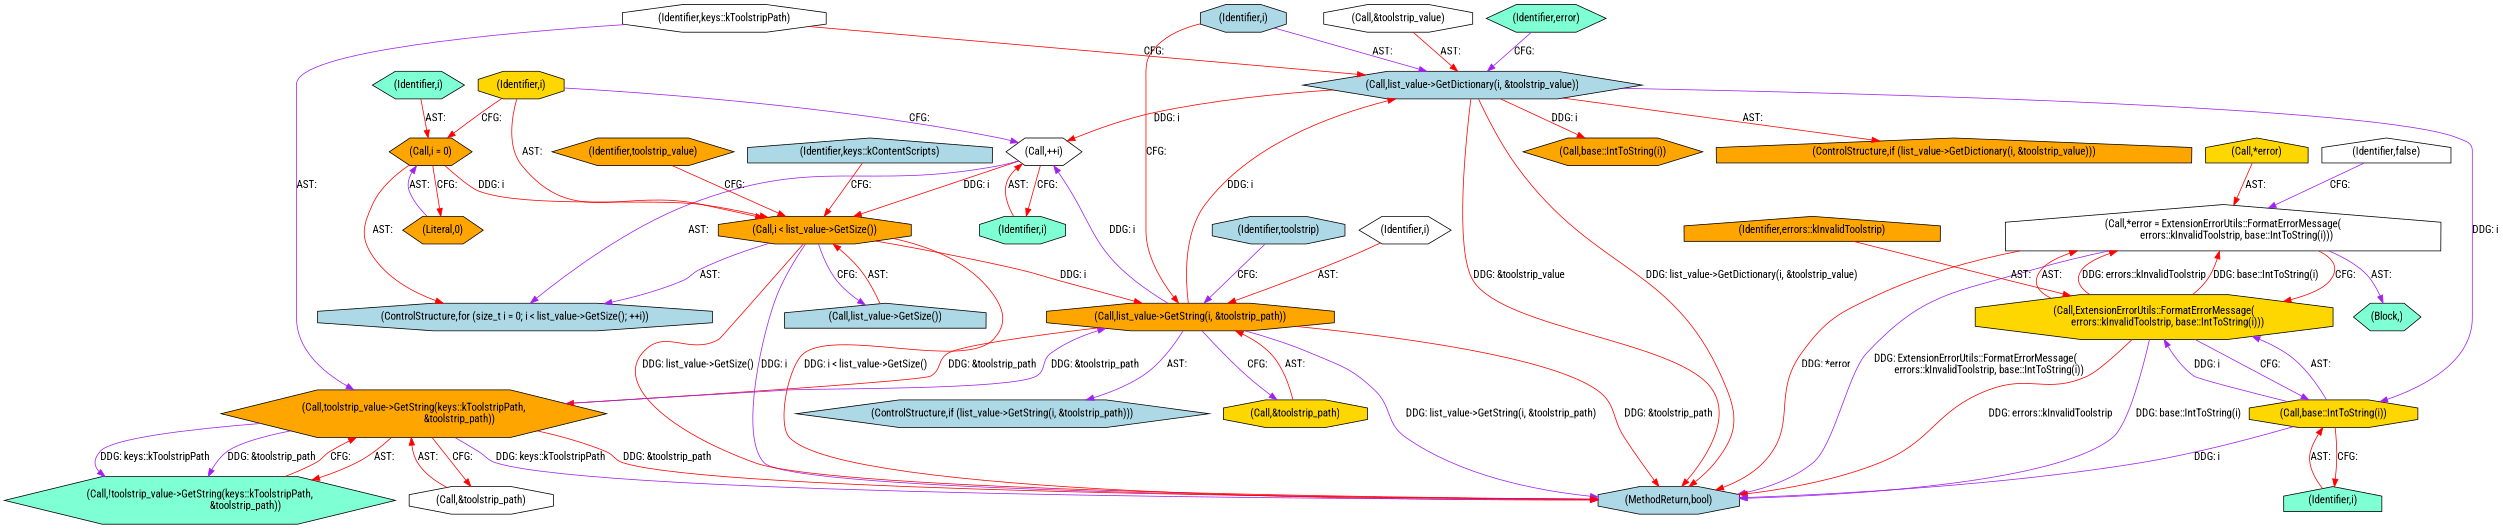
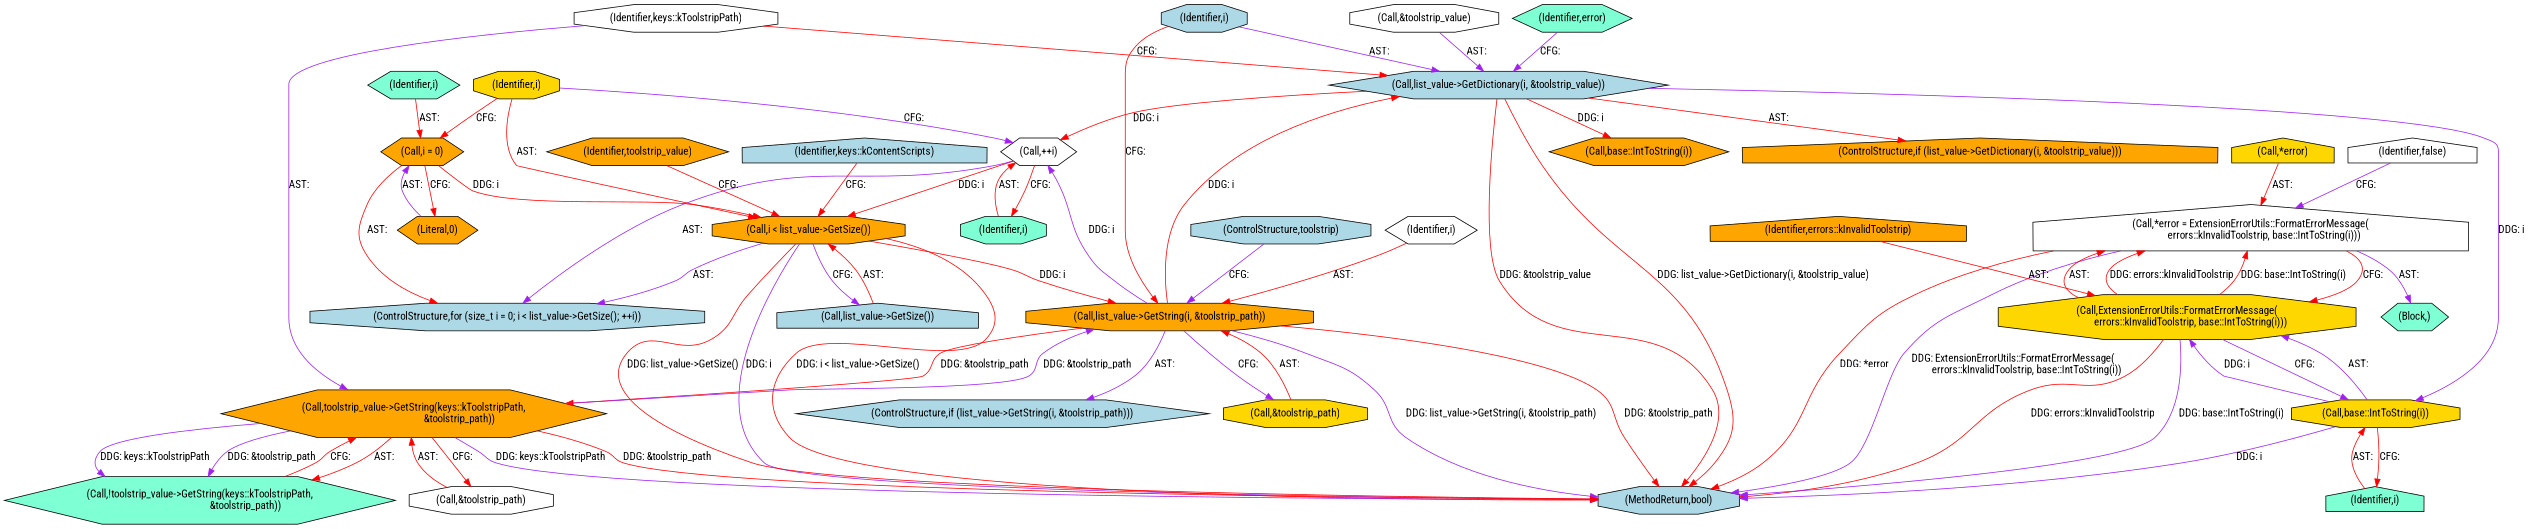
edge "(Call,&toolstrip_value)" -> "(Call,list_value->GetDictionary(i, &toolstrip_value))": color red -> purple
node "(Identifier,toolstrip)": label "(Identifier,toolstrip)" -> "(ControlStructure,toolstrip)"
